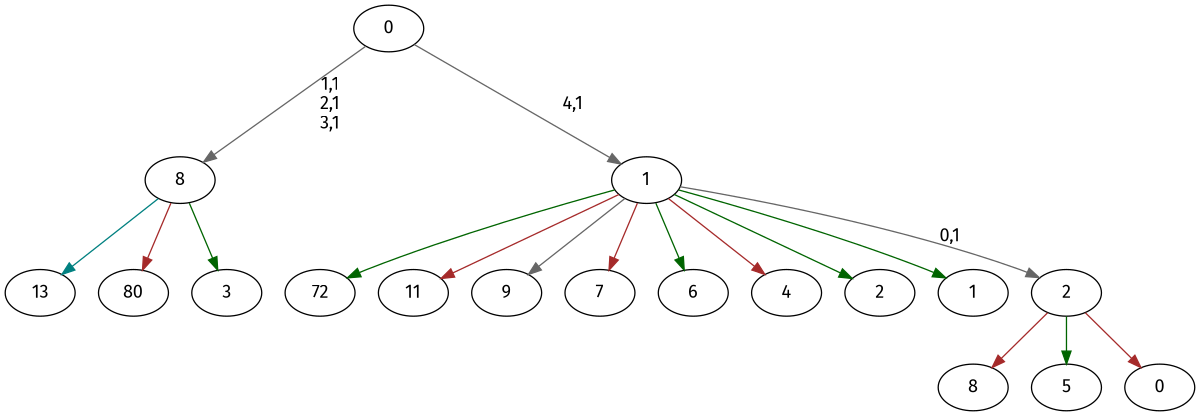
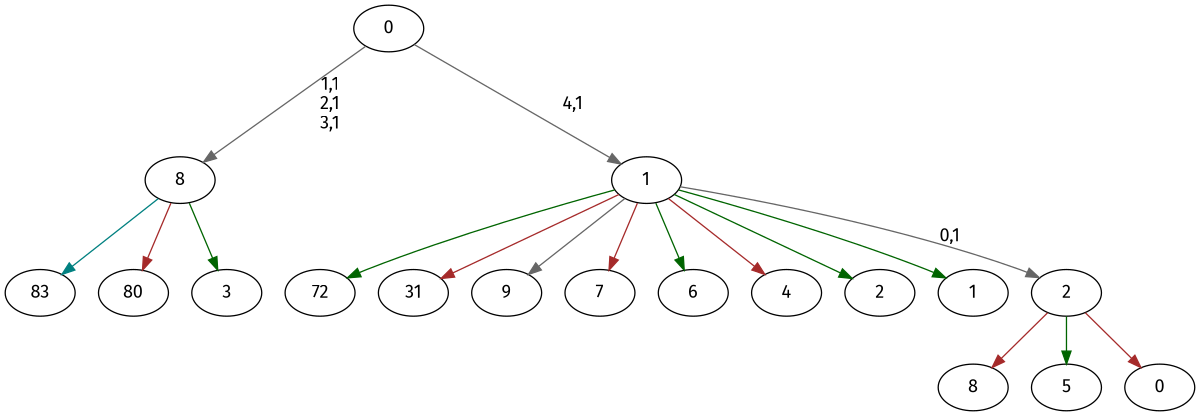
node "13": label "13" -> "83"
node "11": label "11" -> "31"
